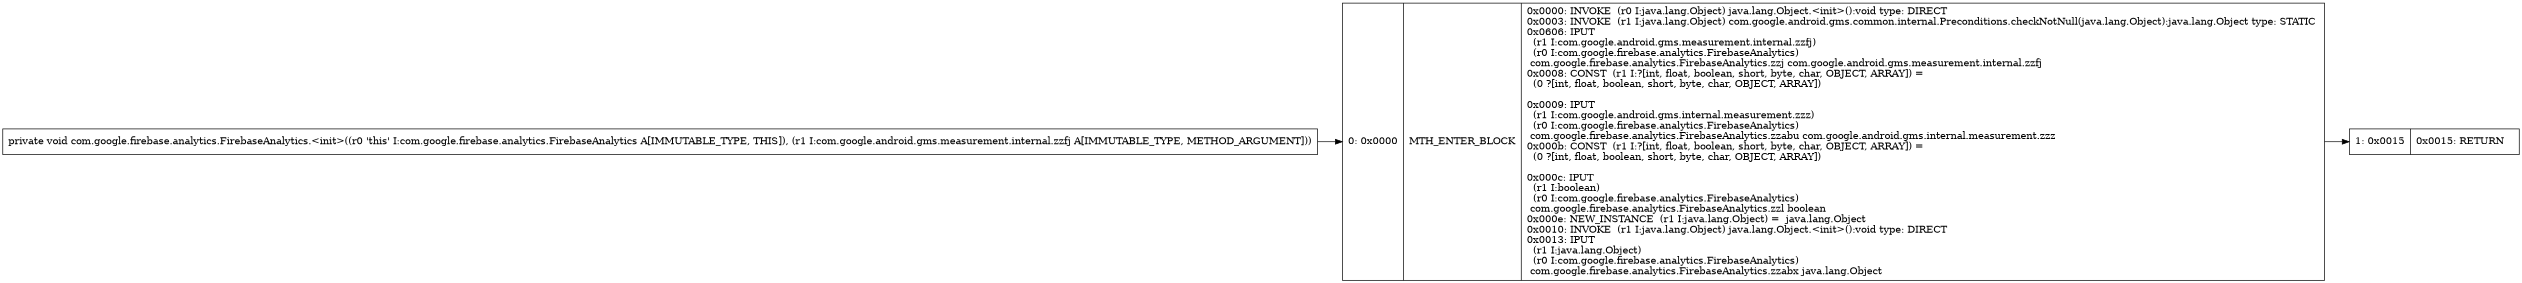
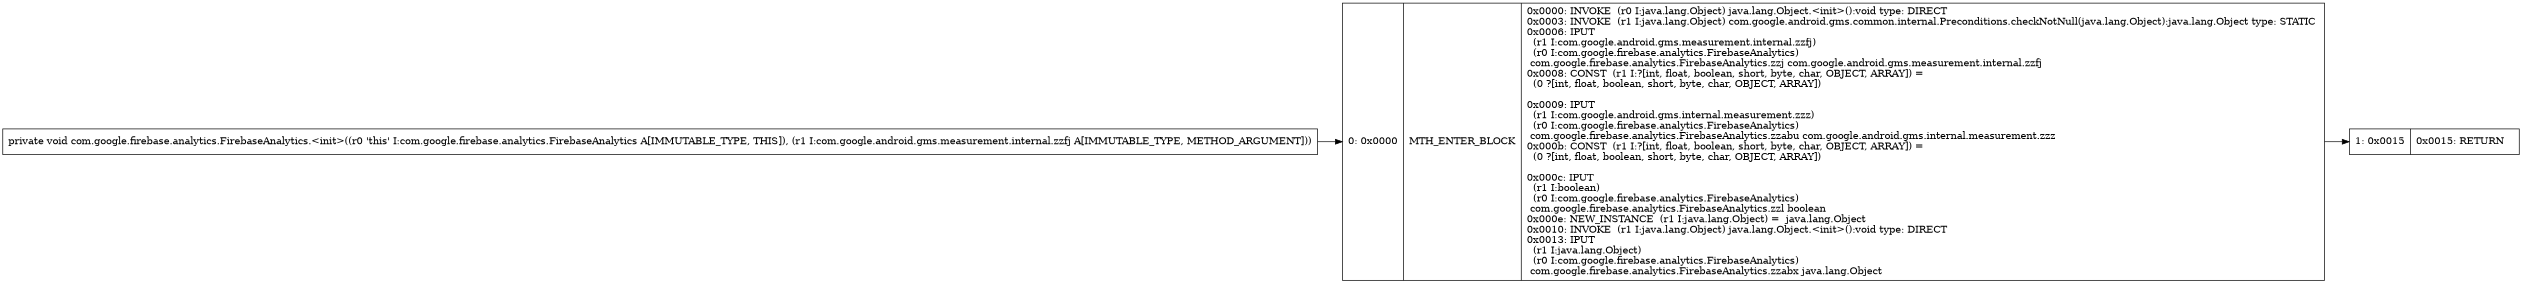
node "0: 0x0000": text "0x0606: IPUT" -> "0x0006: IPUT"
